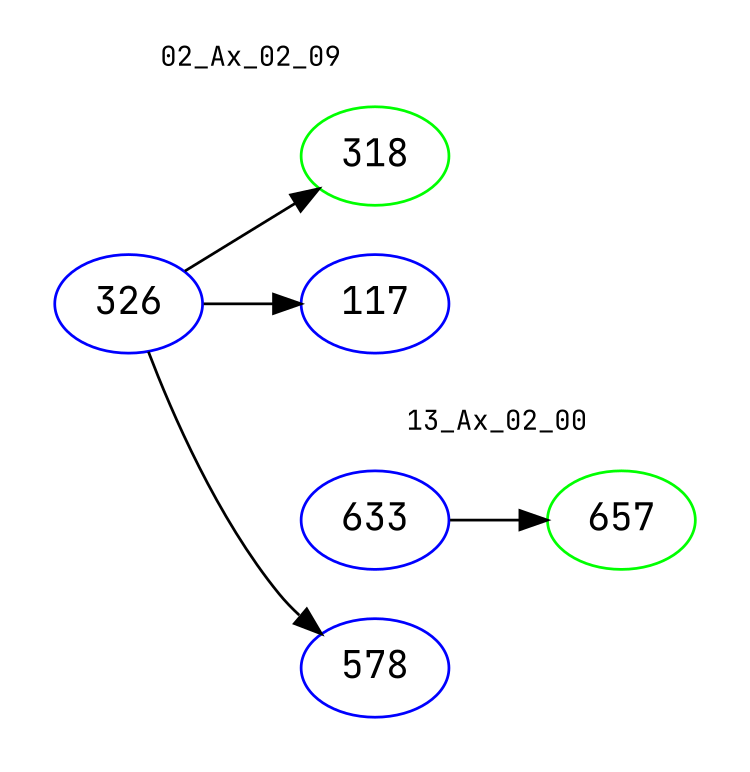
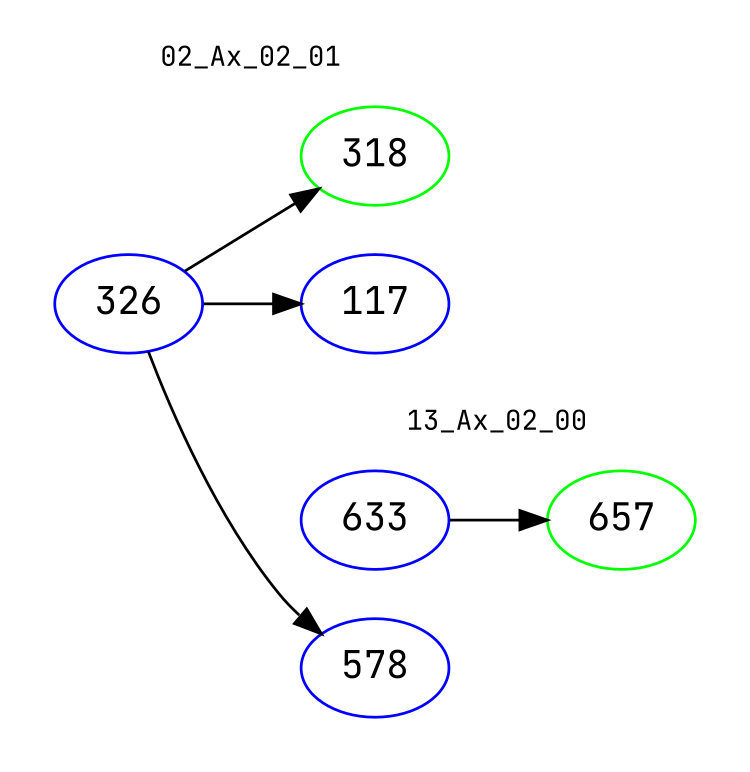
cluster "02_Ax_02_09": label "02_Ax_02_09" -> "02_Ax_02_01"
